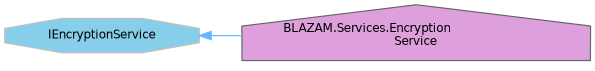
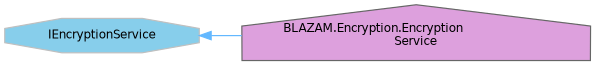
node "BLAZAM.Services.Encryption Service": label "BLAZAM.Services.Encryption Service" -> "BLAZAM.Encryption.Encryption Service"
